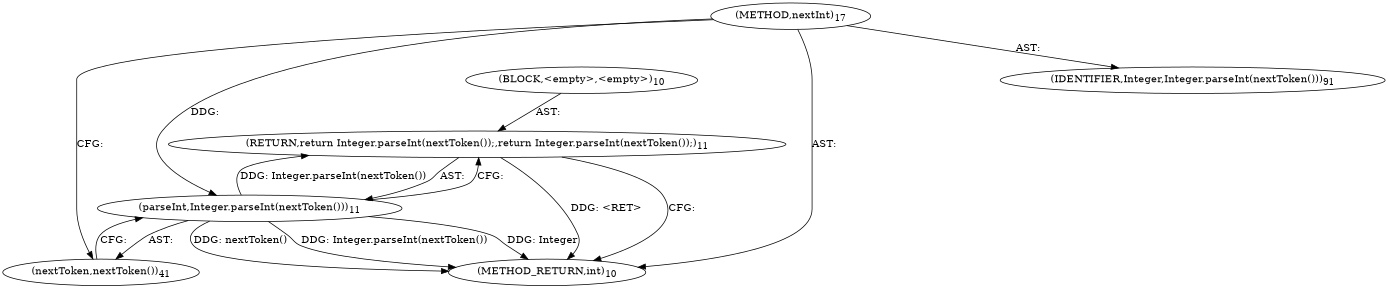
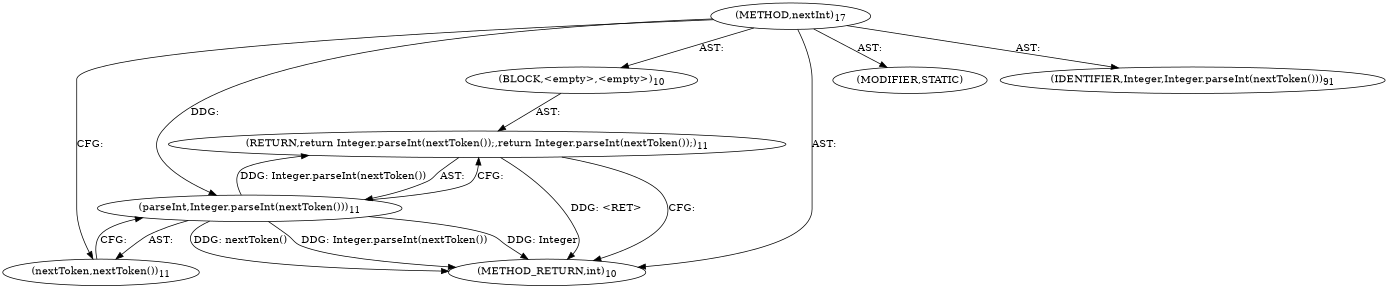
edge "(METHOD,nextInt)" -> "(BLOCK,<empty>,<empty>)": added, label "AST:"
node "(MODIFIER,STATIC)": added
node "(nextToken,nextToken())": text "41" -> "11"
